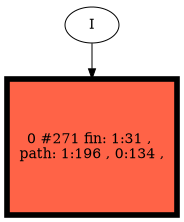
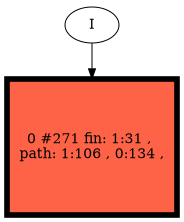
node "0 #271 fin: 1:31 , path: 1:196 , 0:134 ,": label "0 #271 fin: 1:31 , path: 1:196 , 0:134 ," -> "0 #271 fin: 1:31 , path: 1:106 , 0:134 ,"
